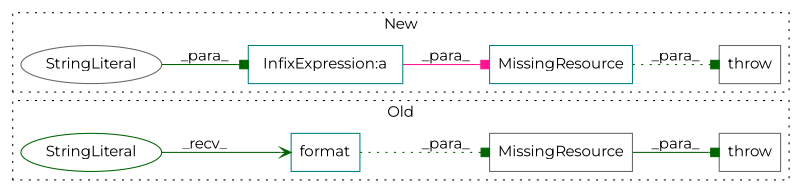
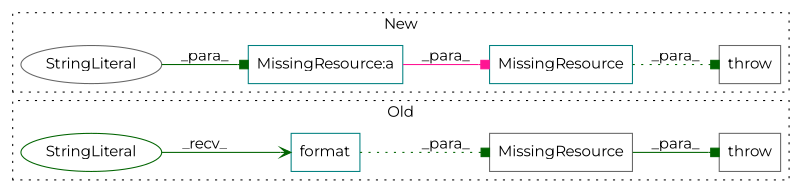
node "InfixExpression:a": label "InfixExpression:a" -> "MissingResource:a"
